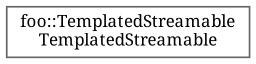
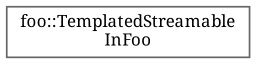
node "foo::TemplatedStreamable TemplatedStreamable": label "foo::TemplatedStreamable TemplatedStreamable" -> "foo::TemplatedStreamable InFoo"
